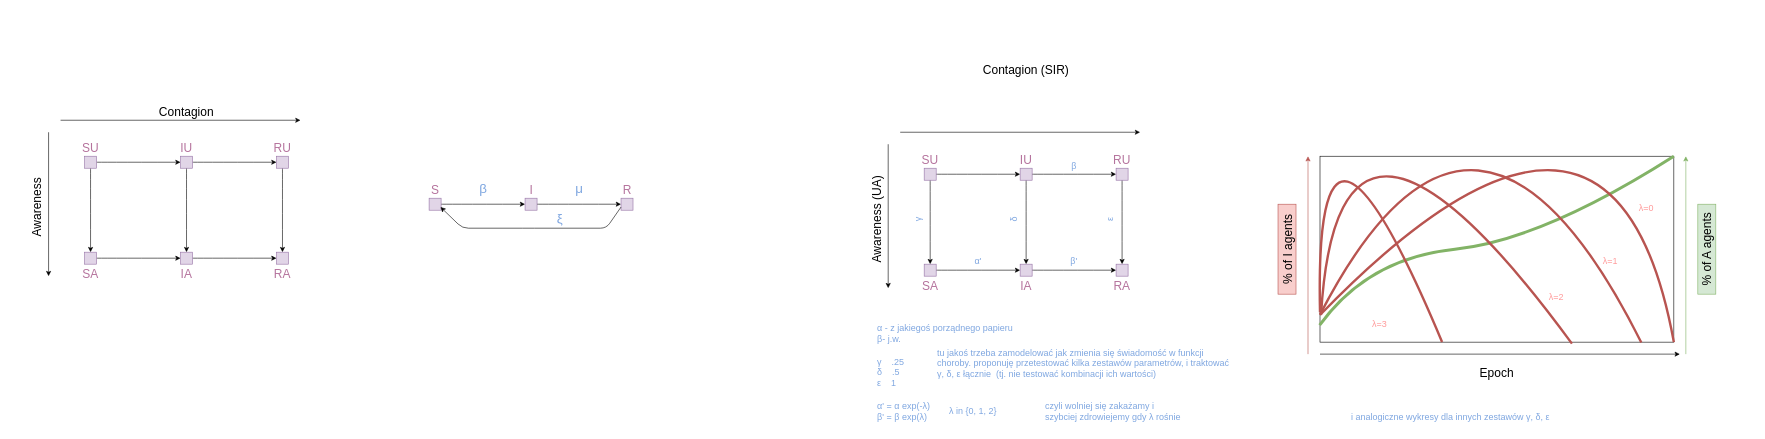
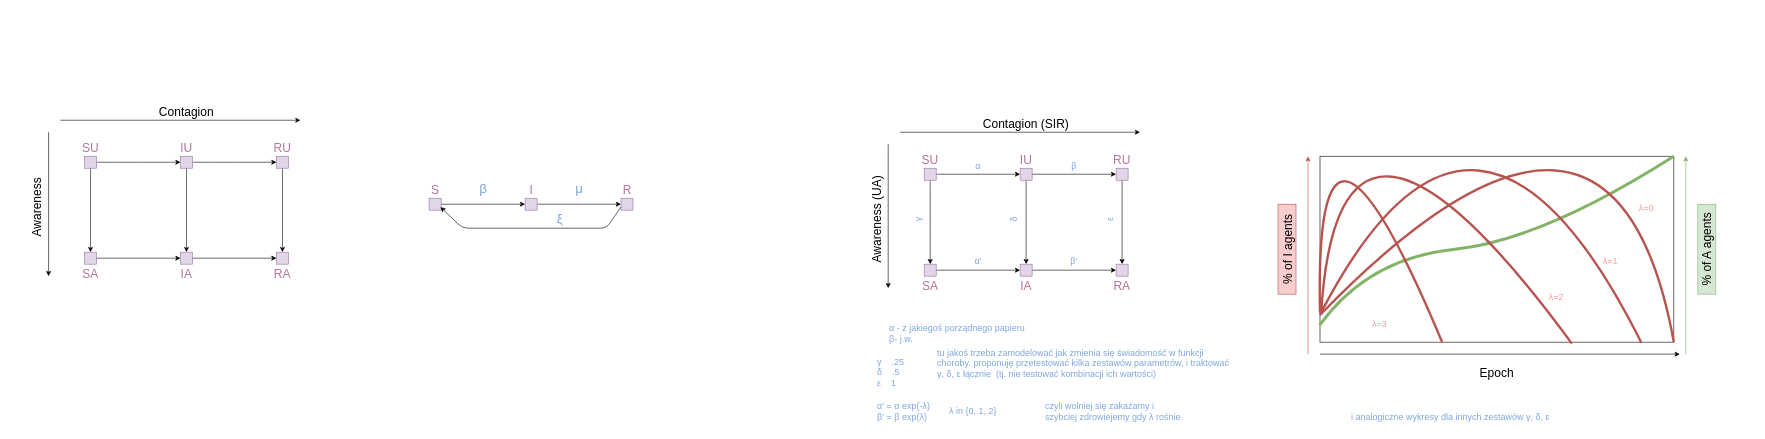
node "Contagion (SIR)": moved (1026, 69) -> (1026, 123)
node "α": added
node "α - z jakiegoś porządnego papieru β- j.w.": moved (966, 333) -> (978, 333)
